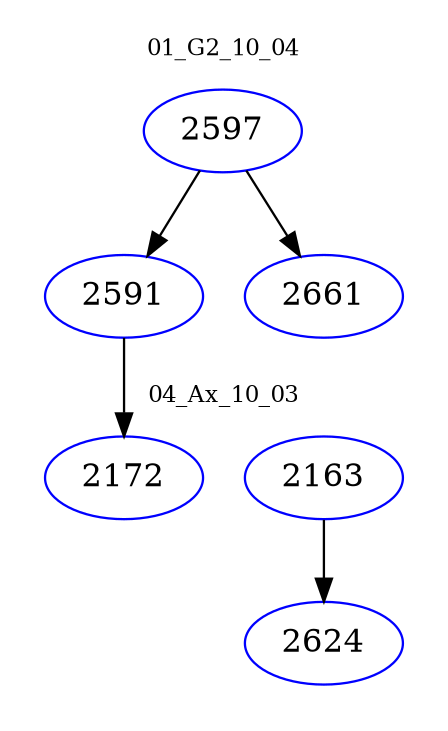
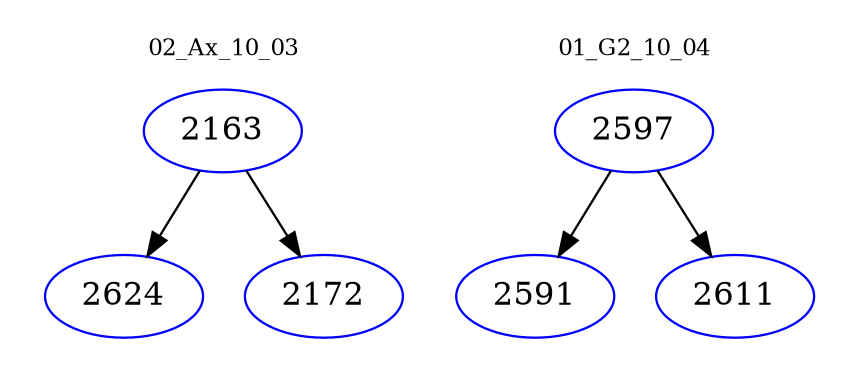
node "2661": label "2661" -> "2611"
edge "2591" -> "2172": now "2163" -> "2172"
cluster "04_Ax_10_03": label "04_Ax_10_03" -> "02_Ax_10_03"
